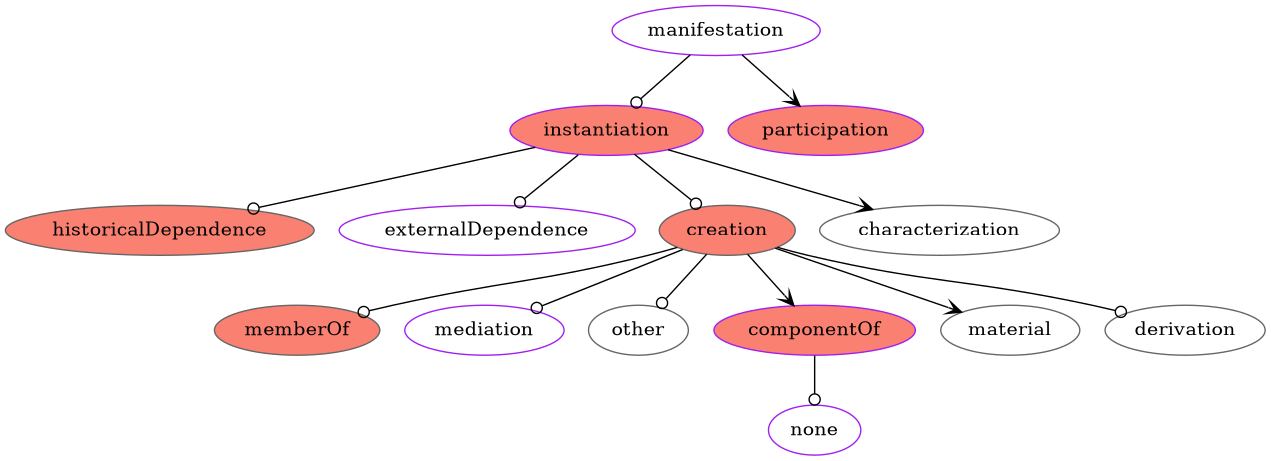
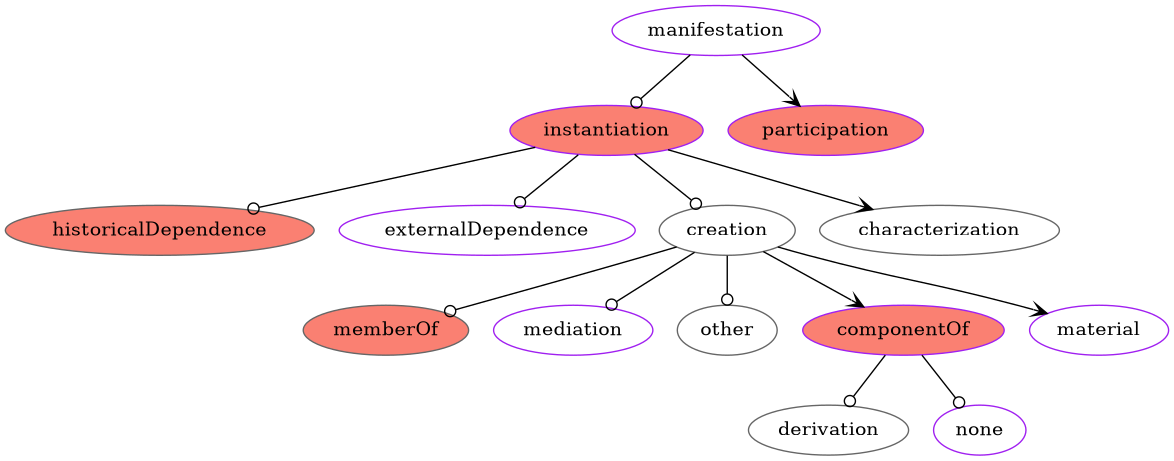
node "creation": fillcolor salmon -> white
edge "creation" -> "derivation": now "componentOf" -> "derivation"
node "material": color gray40 -> purple
